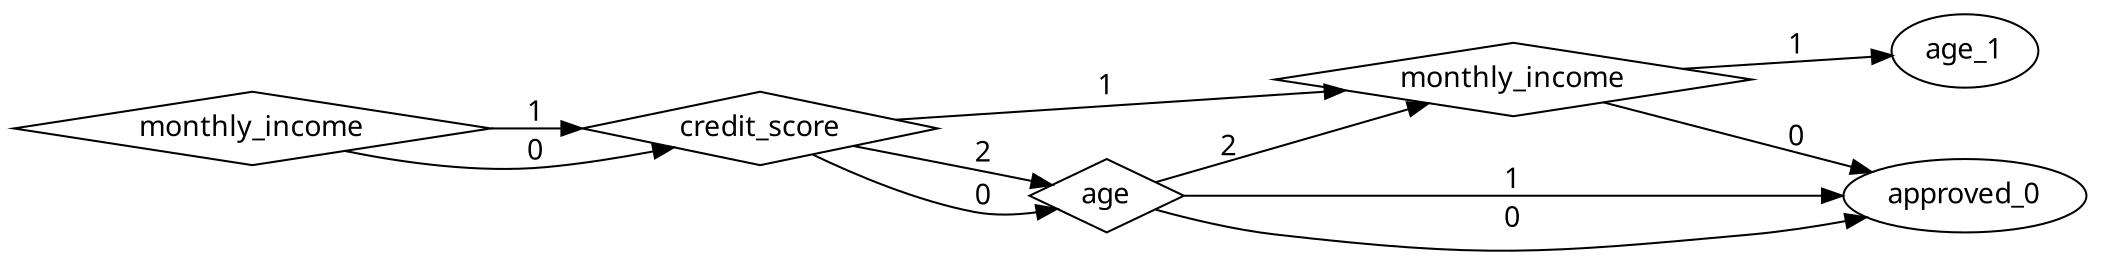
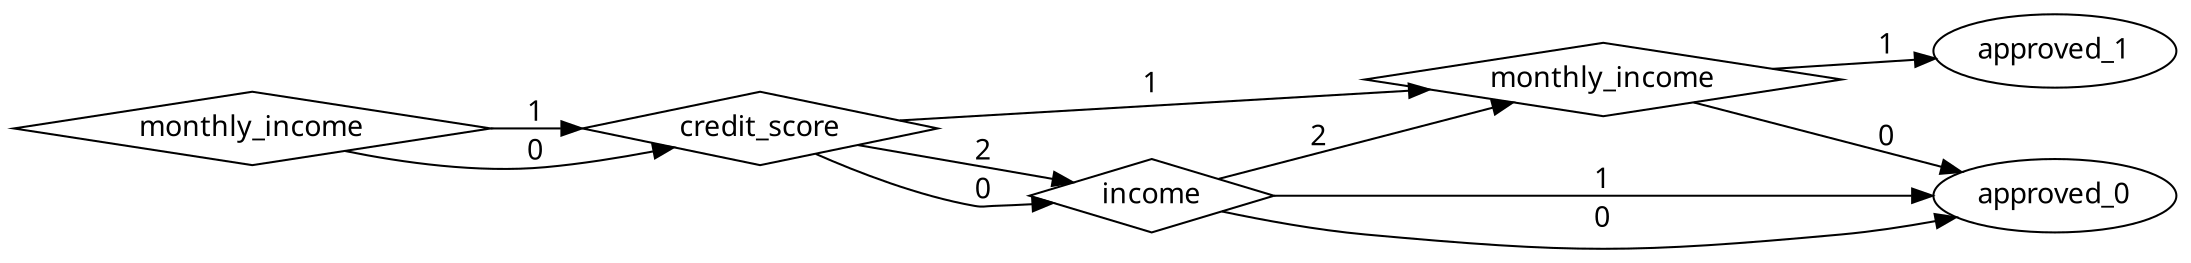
node "age_1": label "age_1" -> "approved_1"
node "age": label "age" -> "income"
